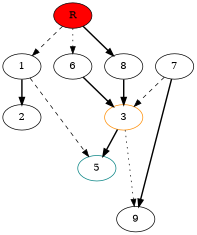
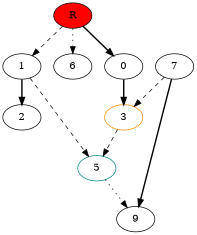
node "8": label "8" -> "0"
edge "6" -> "3": removed
edge "3" -> "5": style bold -> dashed
edge "3" -> "9": now "5" -> "9"
